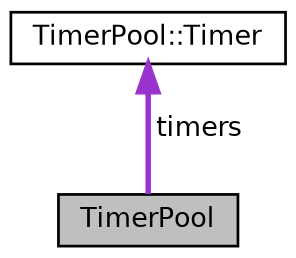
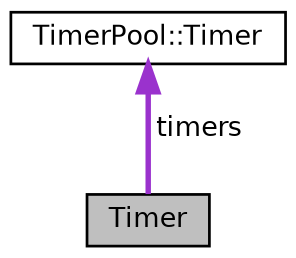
node "TimerPool": label "TimerPool" -> "Timer"
